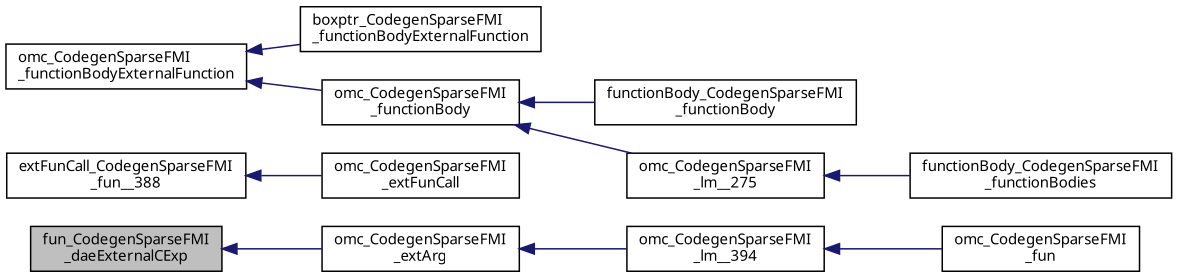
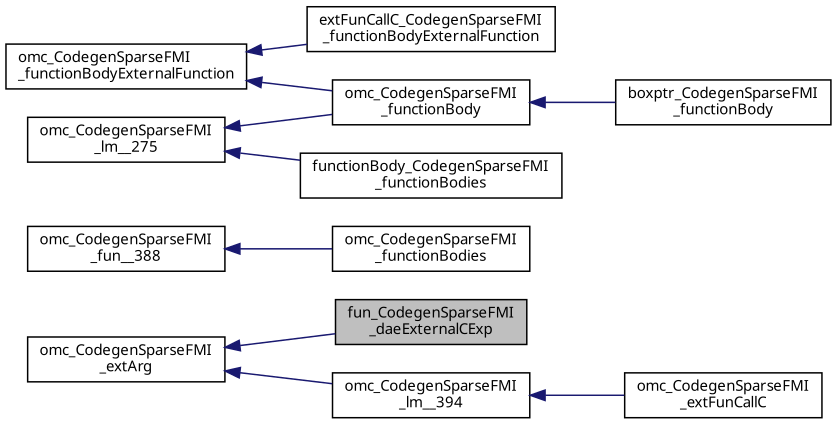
node "boxptr_CodegenSparseFMI _functionBodyExternalFunction": label "boxptr_CodegenSparseFMI _functionBodyExternalFunction" -> "extFunCallC_CodegenSparseFMI _functionBodyExternalFunction"
node "functionBody_CodegenSparseFMI _functionBody": label "functionBody_CodegenSparseFMI _functionBody" -> "boxptr_CodegenSparseFMI _functionBody"
edge "omc_CodegenSparseFMI _lm__275" -> "omc_CodegenSparseFMI _functionBody": reversed
node "extFunCall_CodegenSparseFMI _fun__388": label "extFunCall_CodegenSparseFMI _fun__388" -> "omc_CodegenSparseFMI _fun__388"
node "omc_CodegenSparseFMI _extFunCall": label "omc_CodegenSparseFMI _extFunCall" -> "omc_CodegenSparseFMI _functionBodies"
edge "omc_CodegenSparseFMI _extArg" -> "fun_CodegenSparseFMI _daeExternalCExp": reversed
node "omc_CodegenSparseFMI _fun": label "omc_CodegenSparseFMI _fun" -> "omc_CodegenSparseFMI _extFunCallC"
